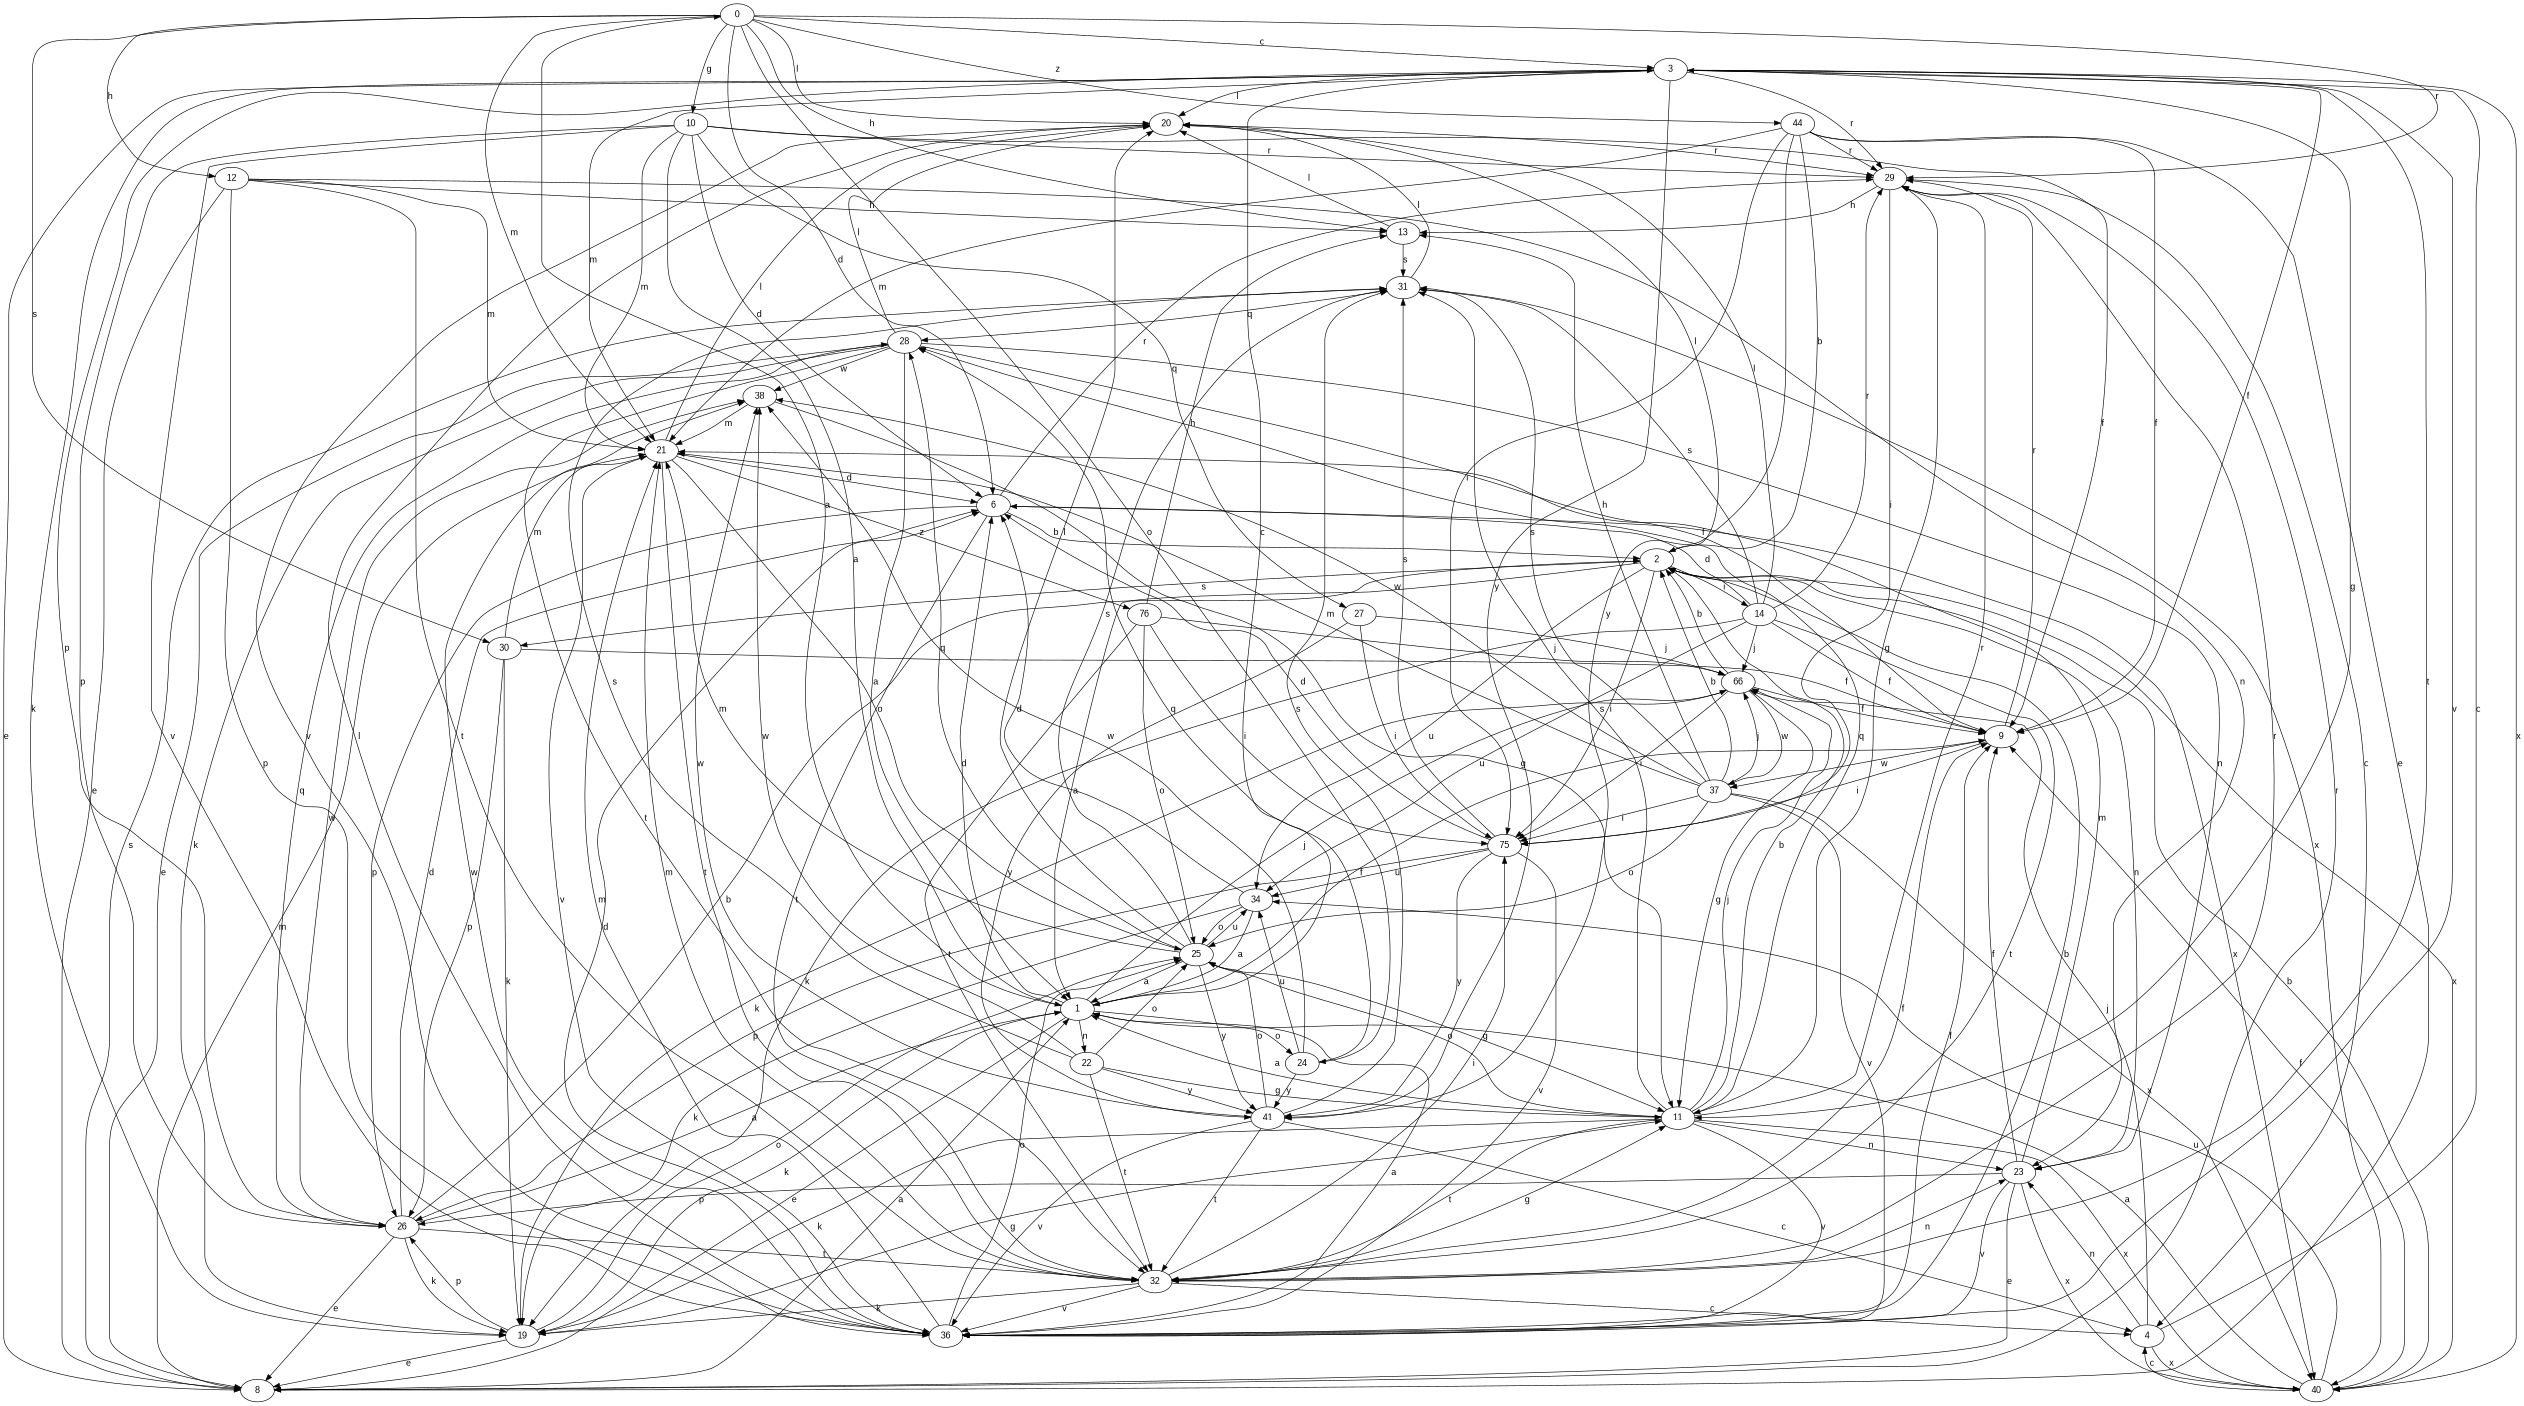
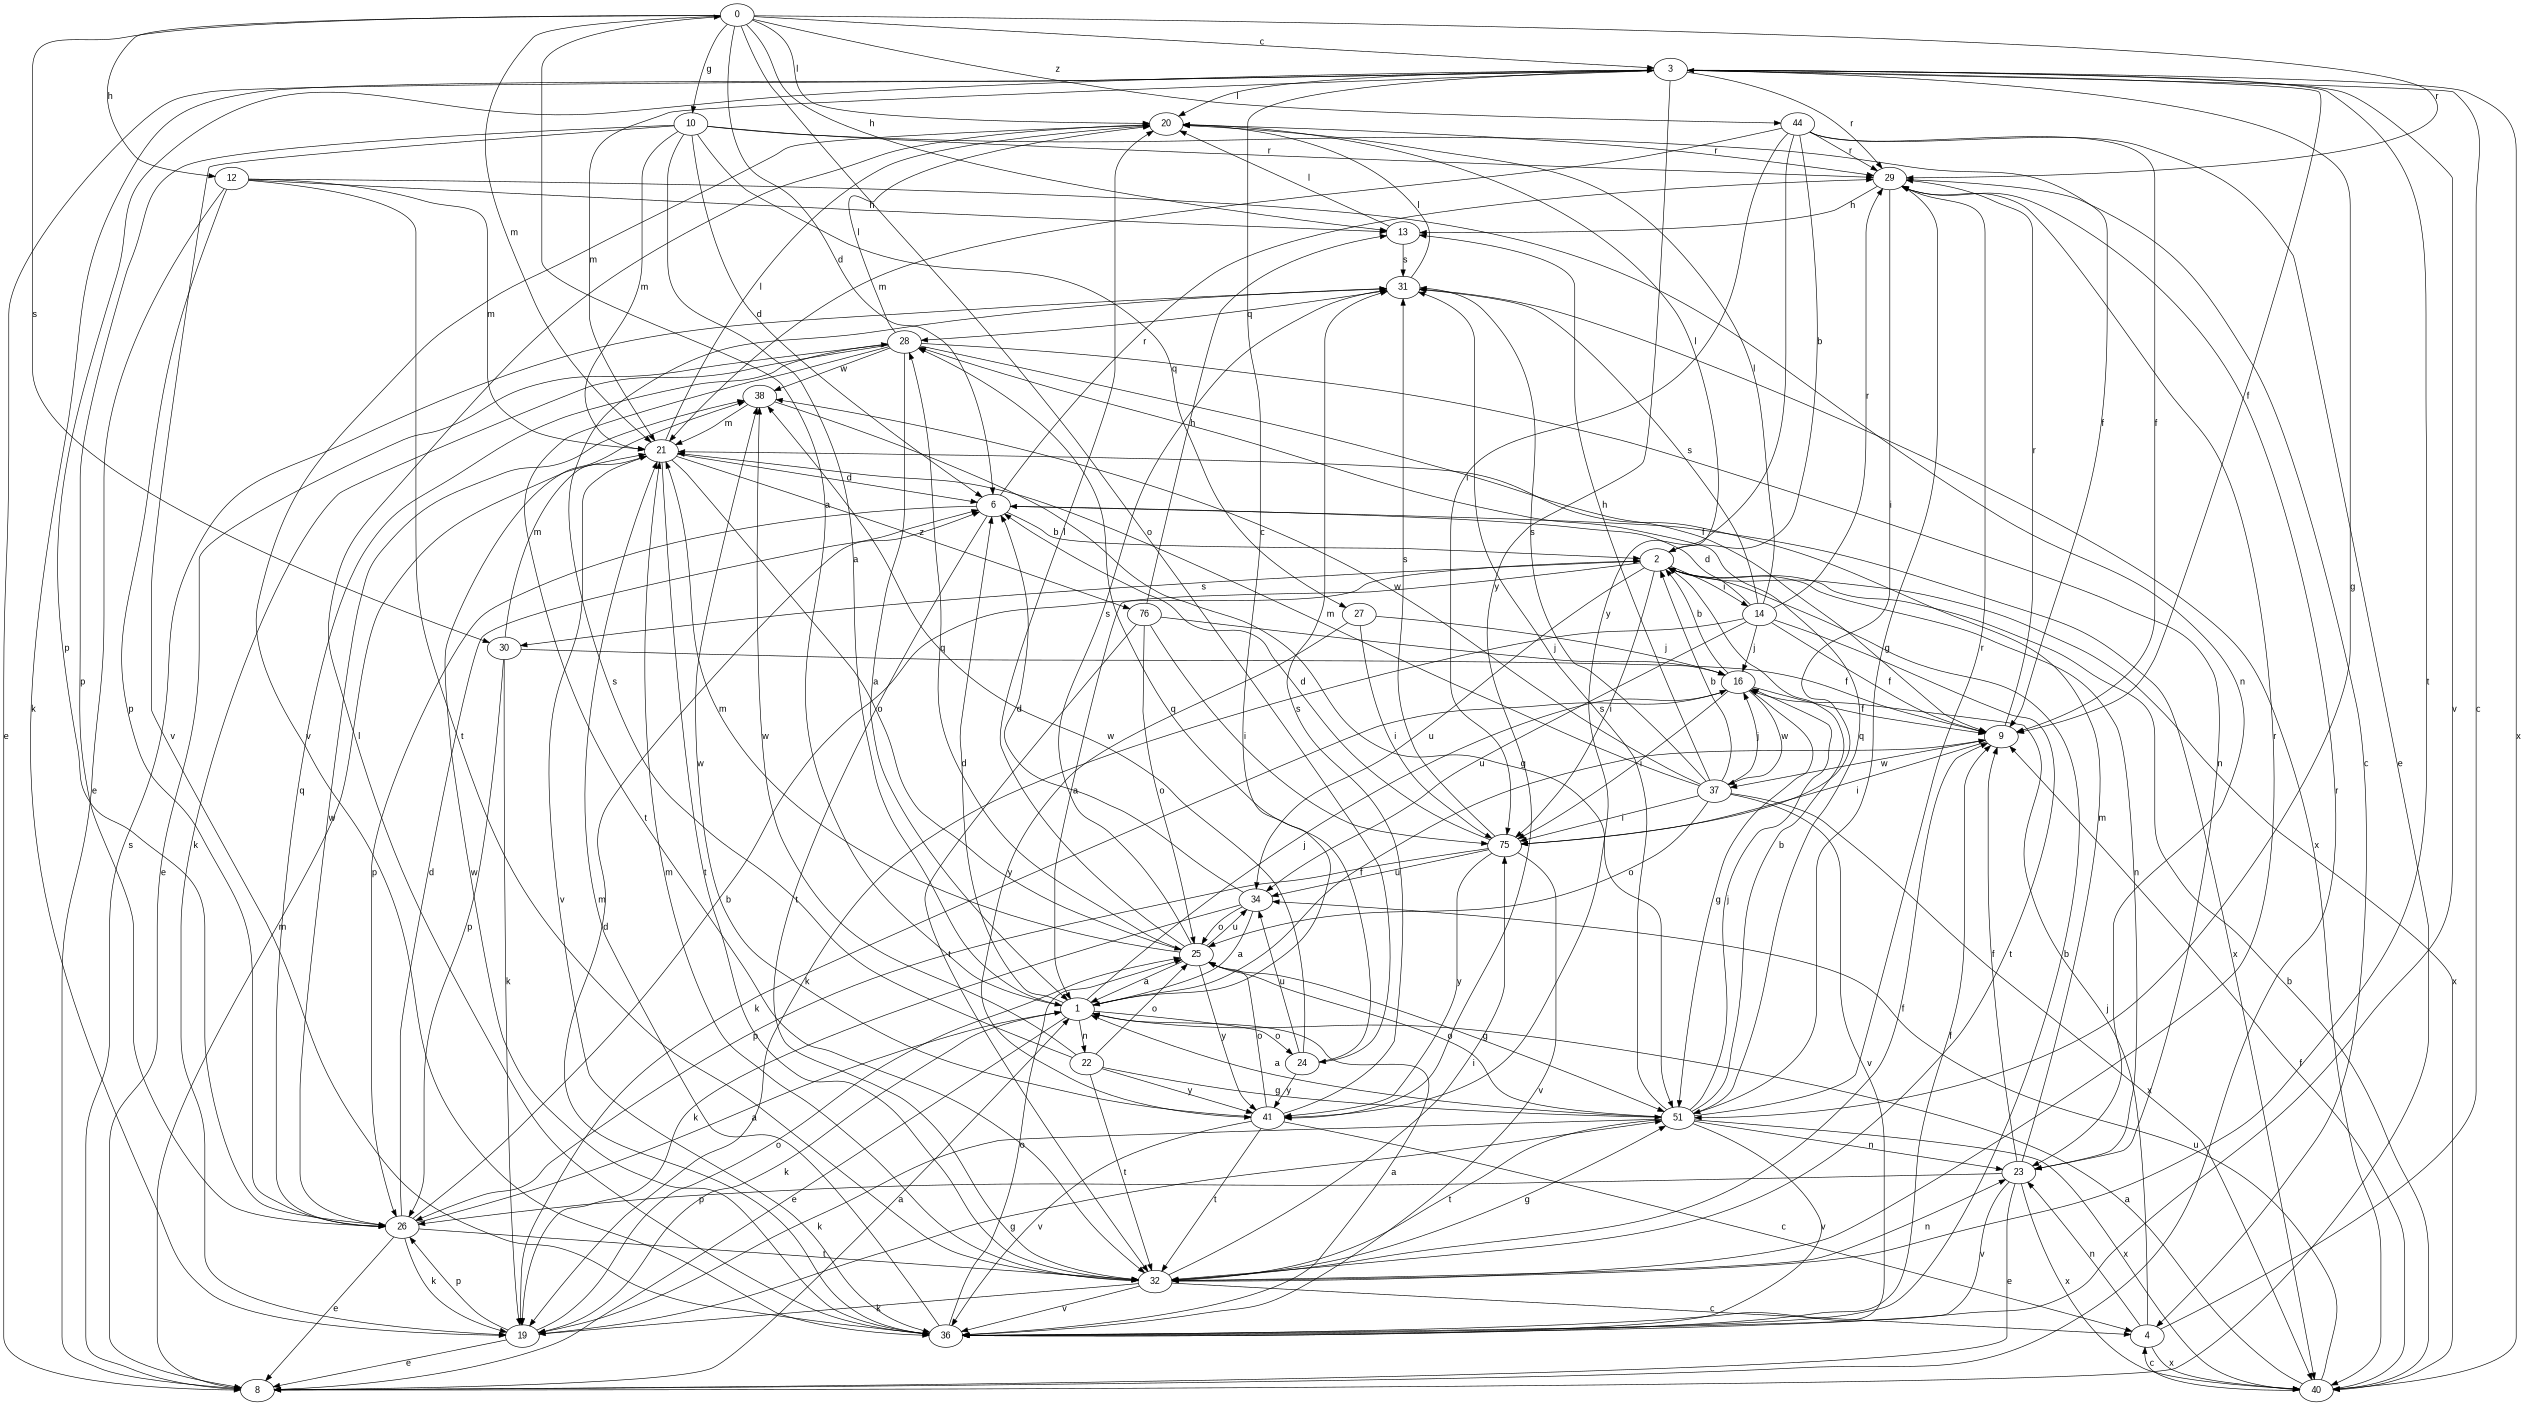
node "66": label "66" -> "16"
edge "12" -> "36": now "12" -> "26"
node "11": label "11" -> "51"
